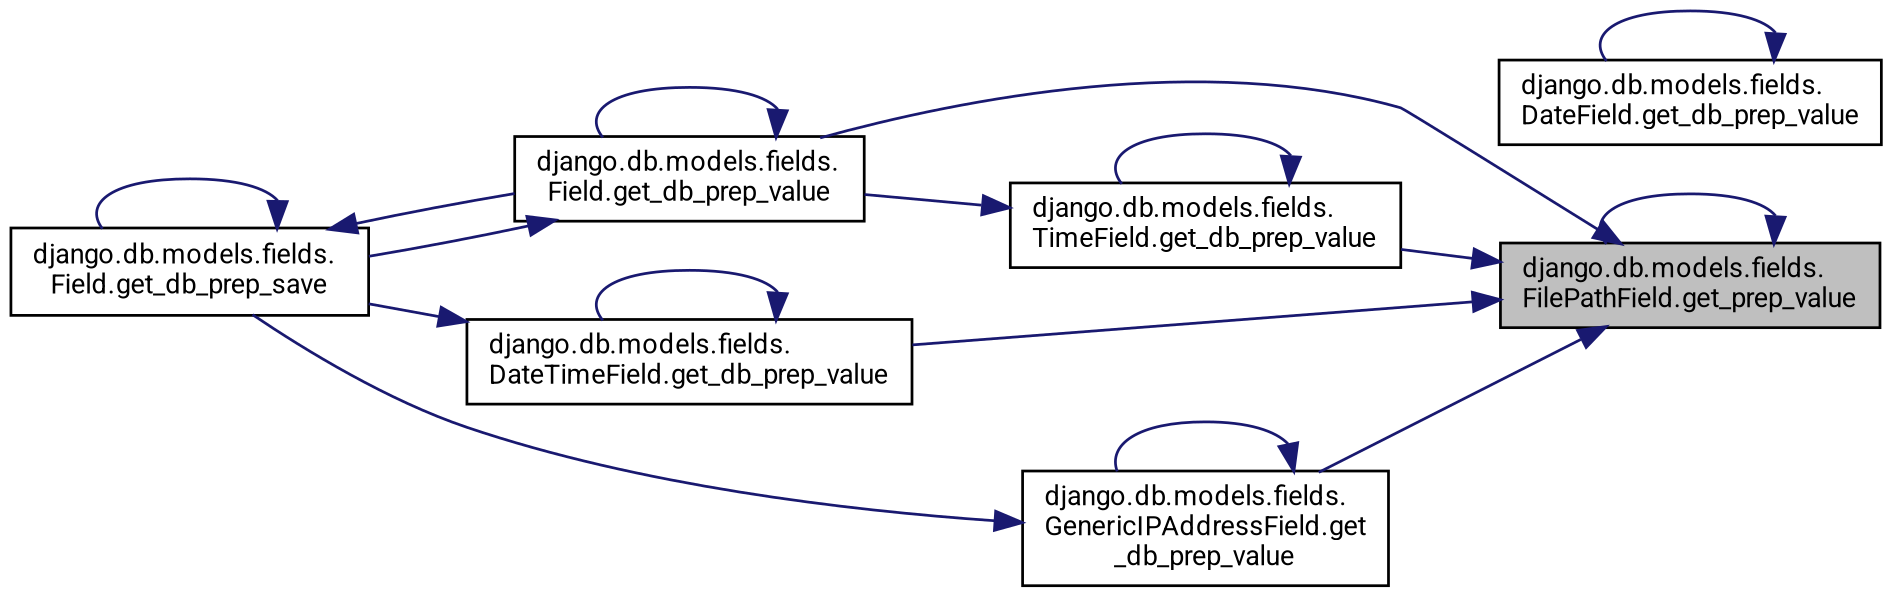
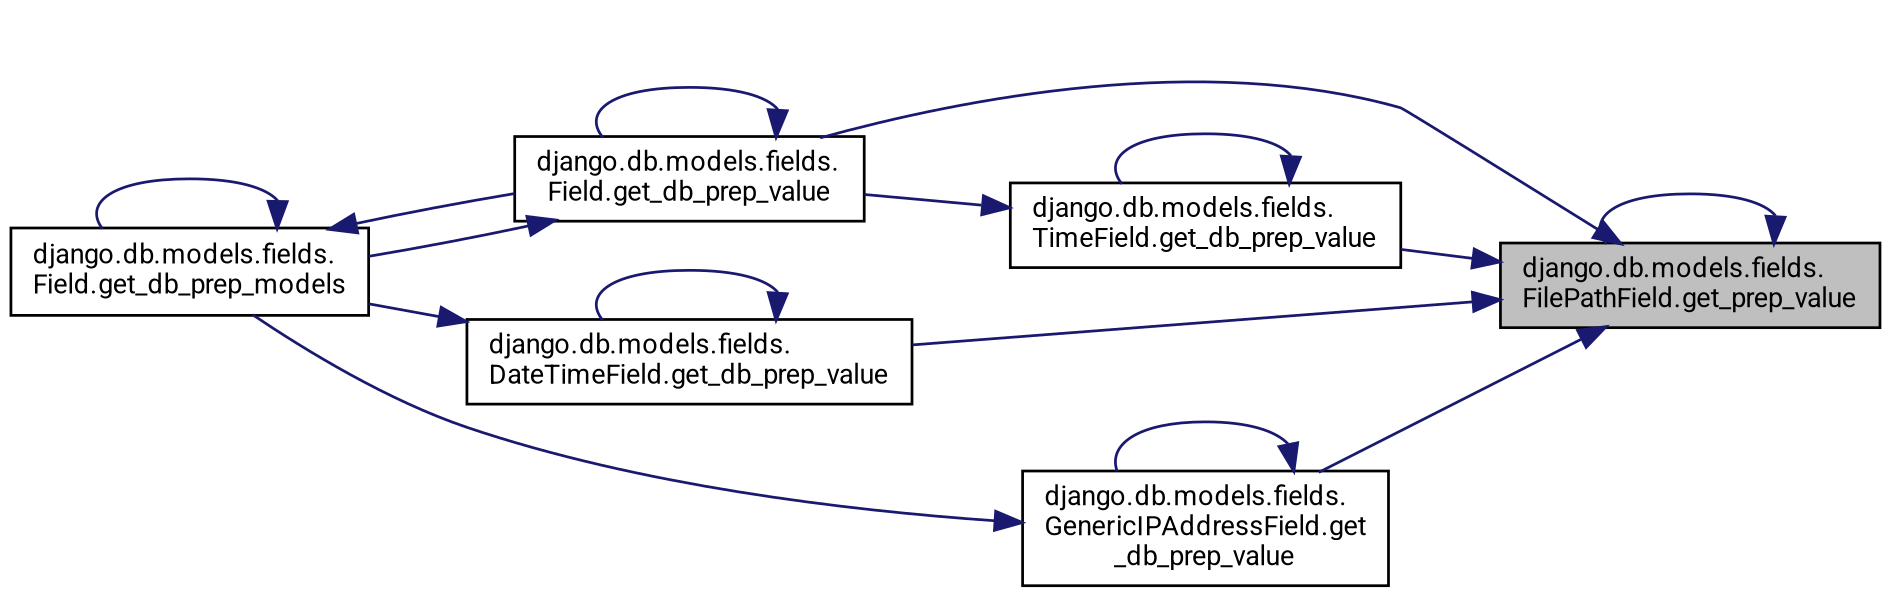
node "django.db.models.fields. DateField.get_db_prep_value": removed
node "django.db.models.fields. Field.get_db_prep_save": label "django.db.models.fields. Field.get_db_prep_save" -> "django.db.models.fields. Field.get_db_prep_models"
